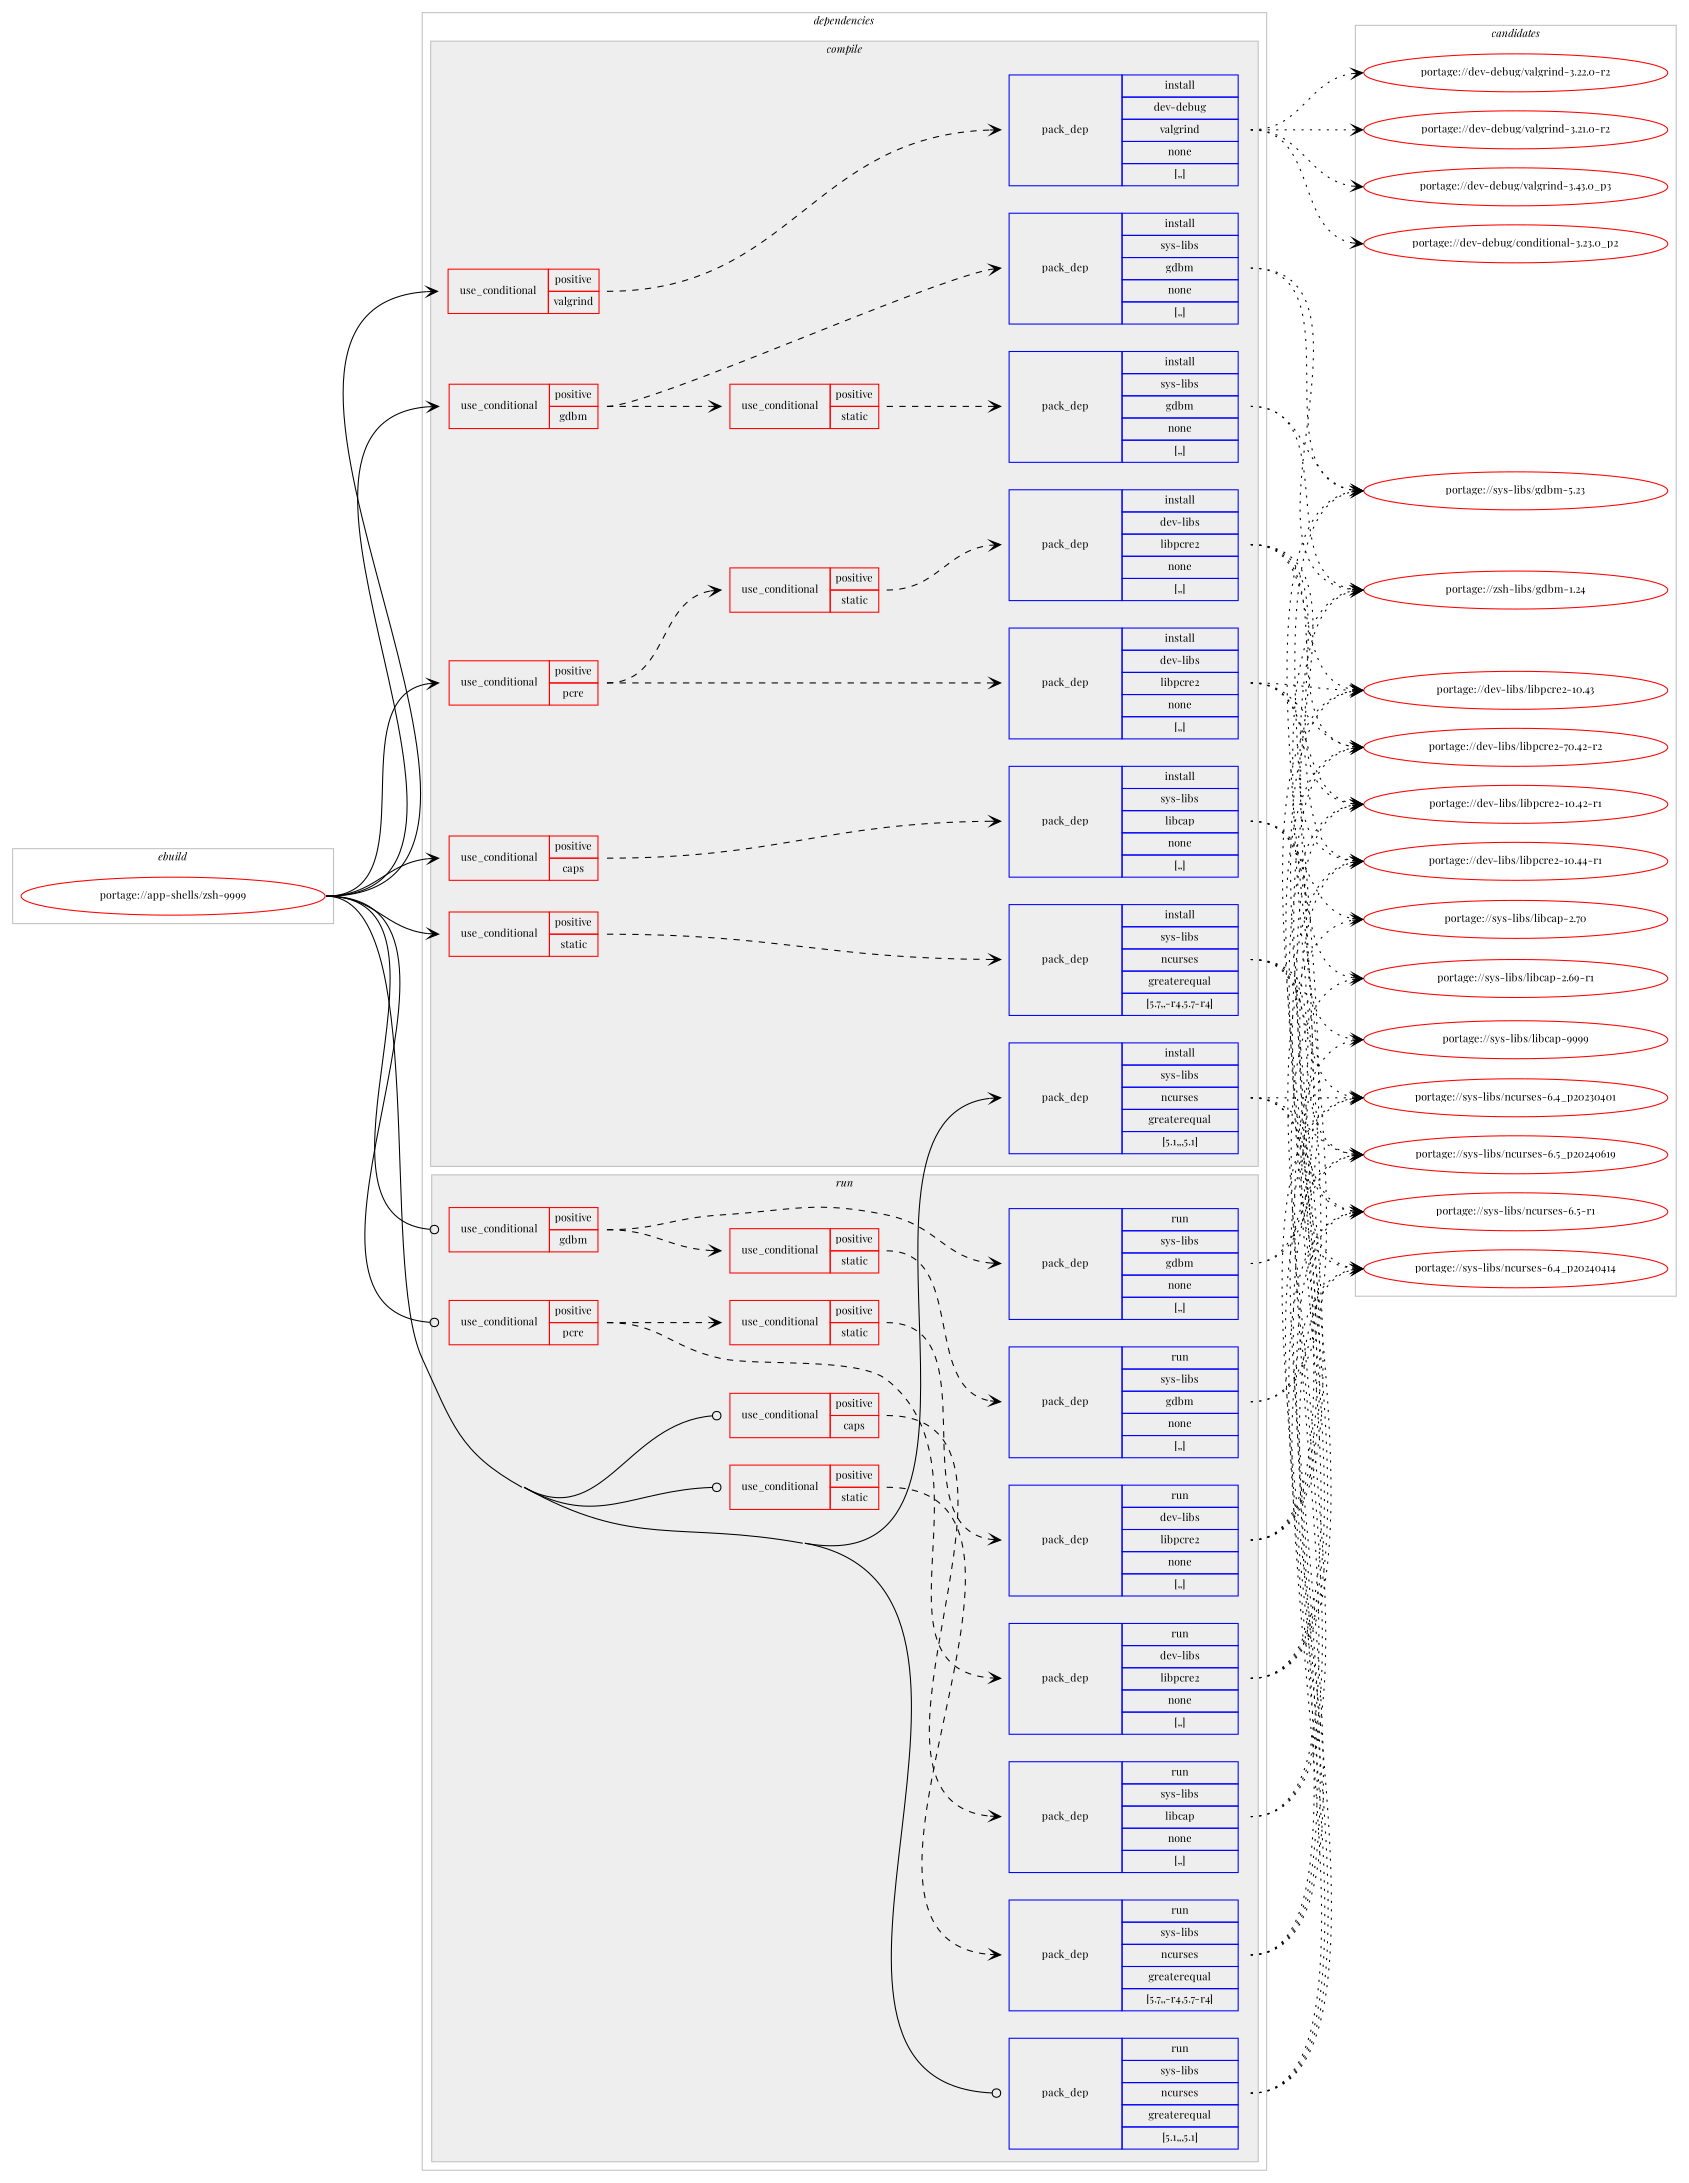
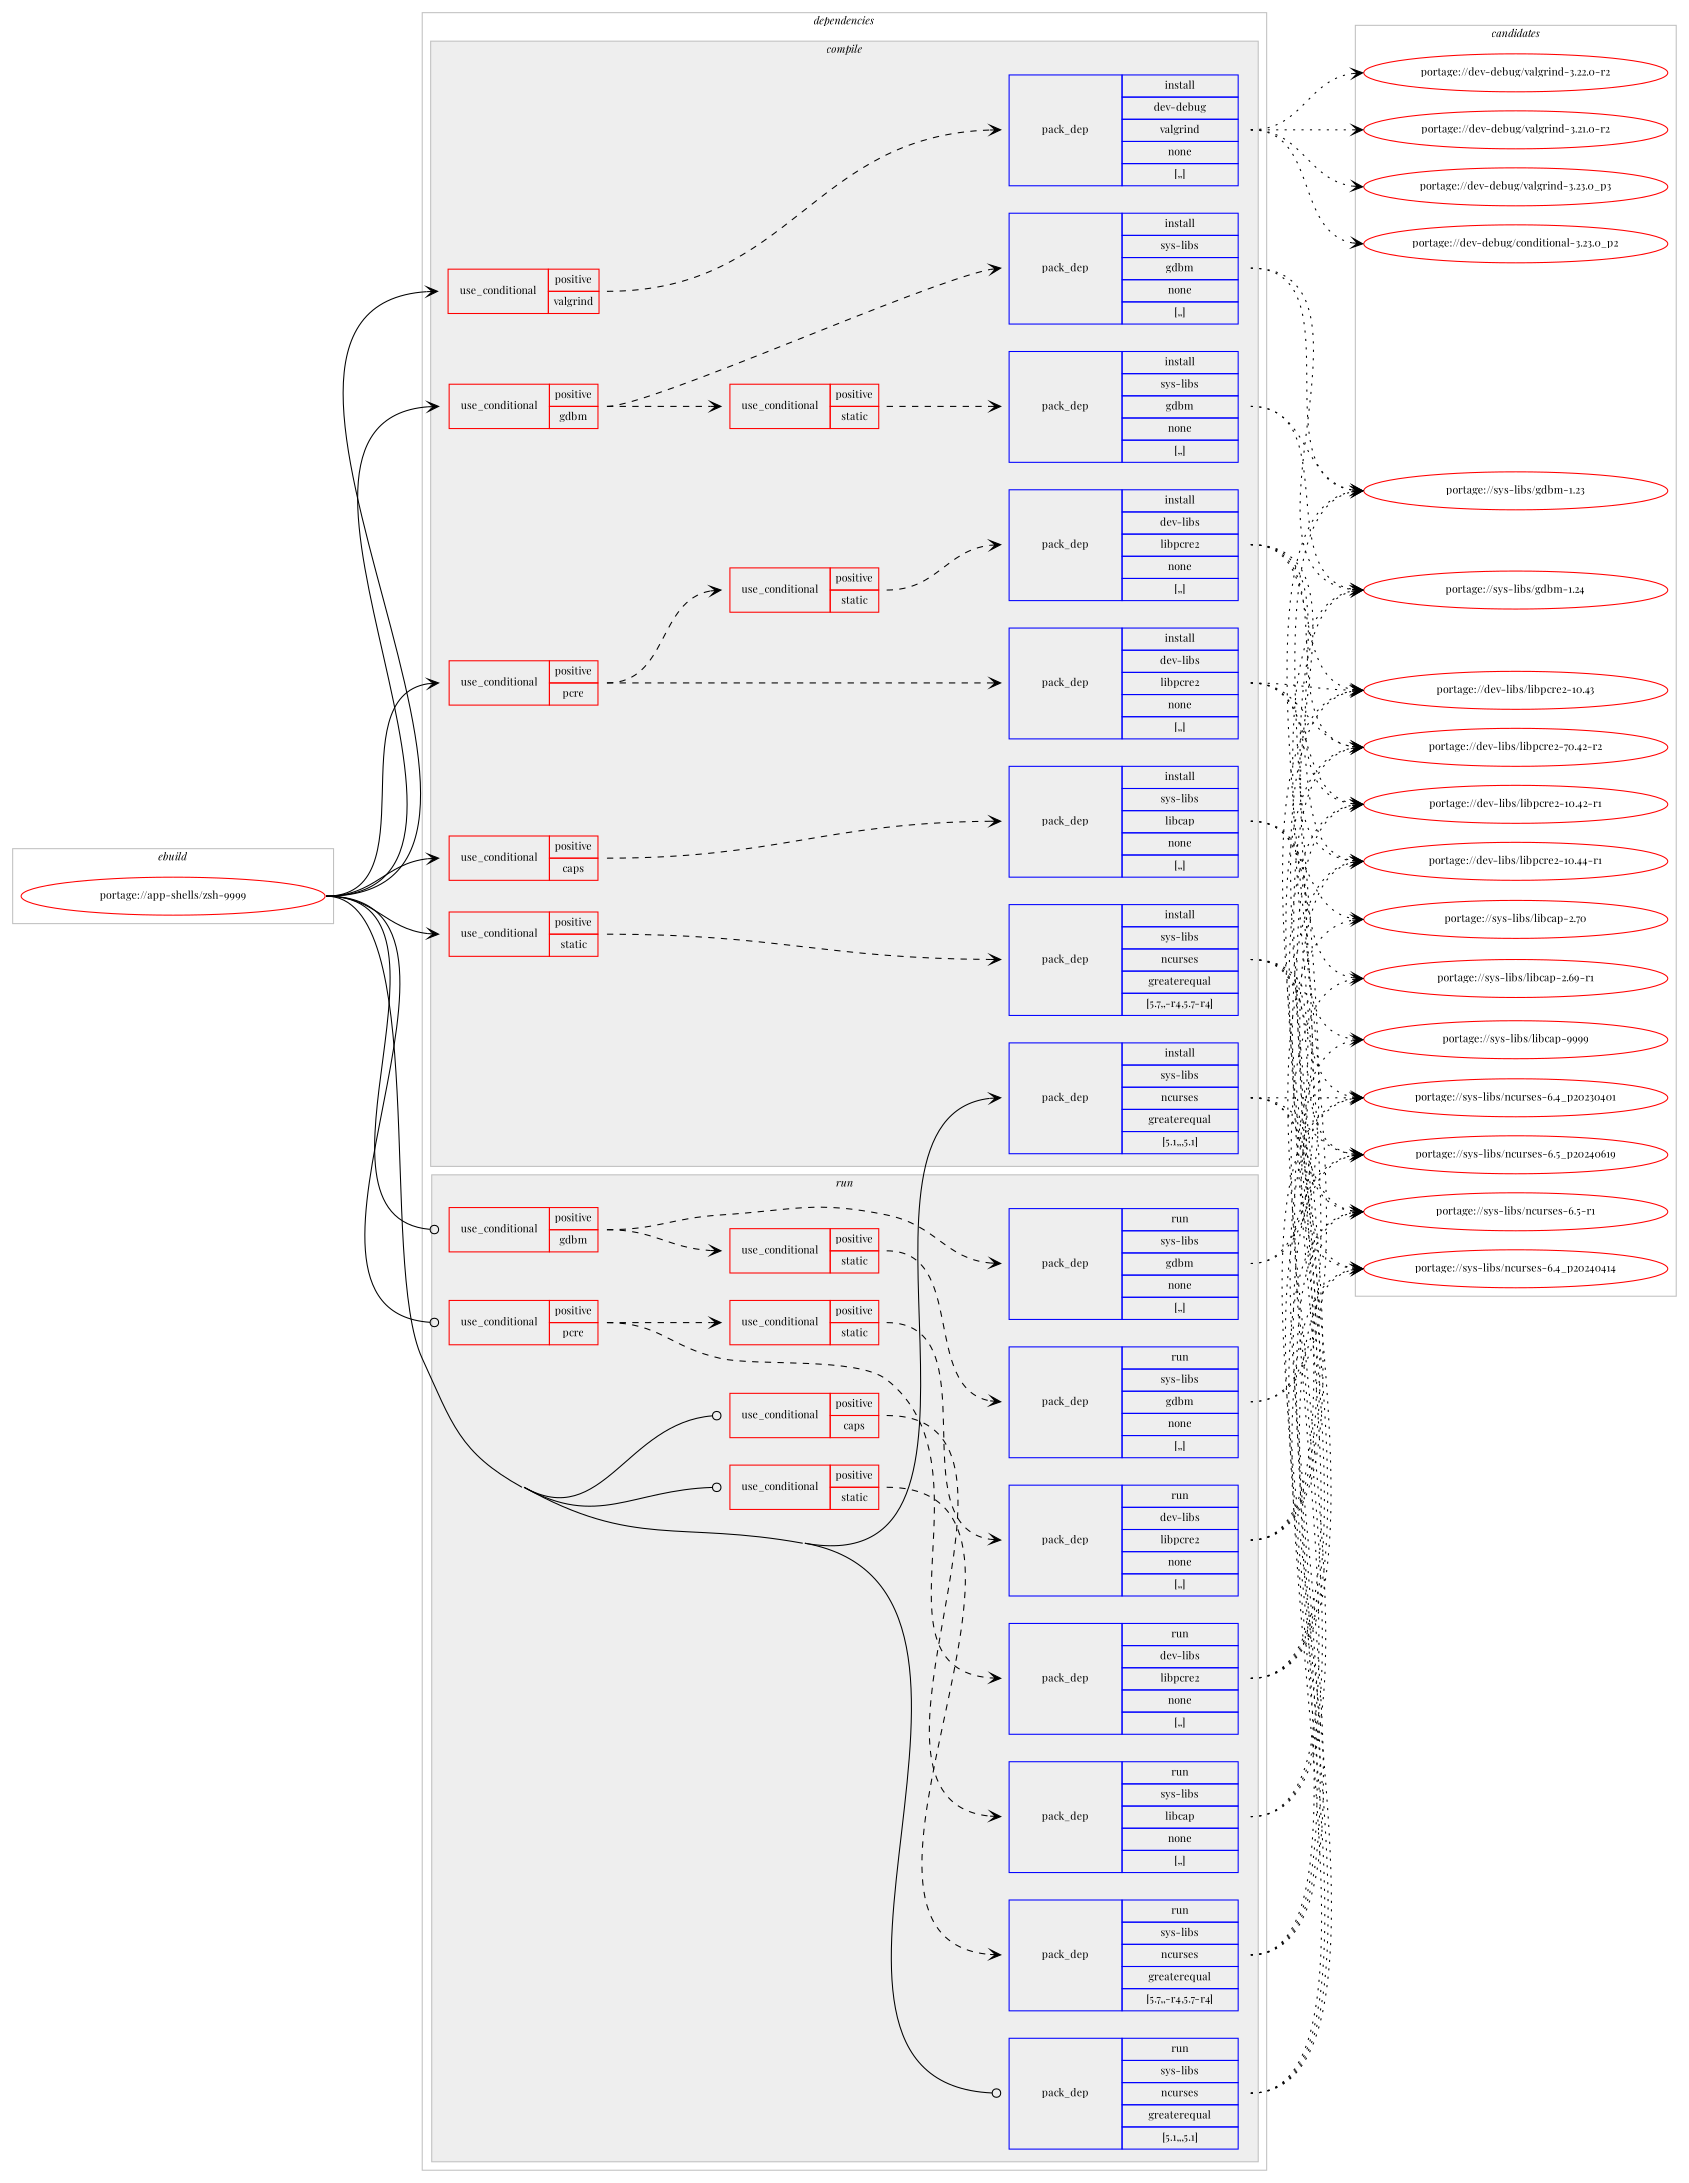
node "portage://dev-debug/valgrind-3.43.0_p3": label "portage://dev-debug/valgrind-3.43.0_p3" -> "portage://dev-debug/valgrind-3.23.0_p3"
node "portage://sys-libs/gdbm-5.23": label "portage://sys-libs/gdbm-5.23" -> "portage://sys-libs/gdbm-1.23"
node "portage://zsh-libs/gdbm-1.24": label "portage://zsh-libs/gdbm-1.24" -> "portage://sys-libs/gdbm-1.24"
